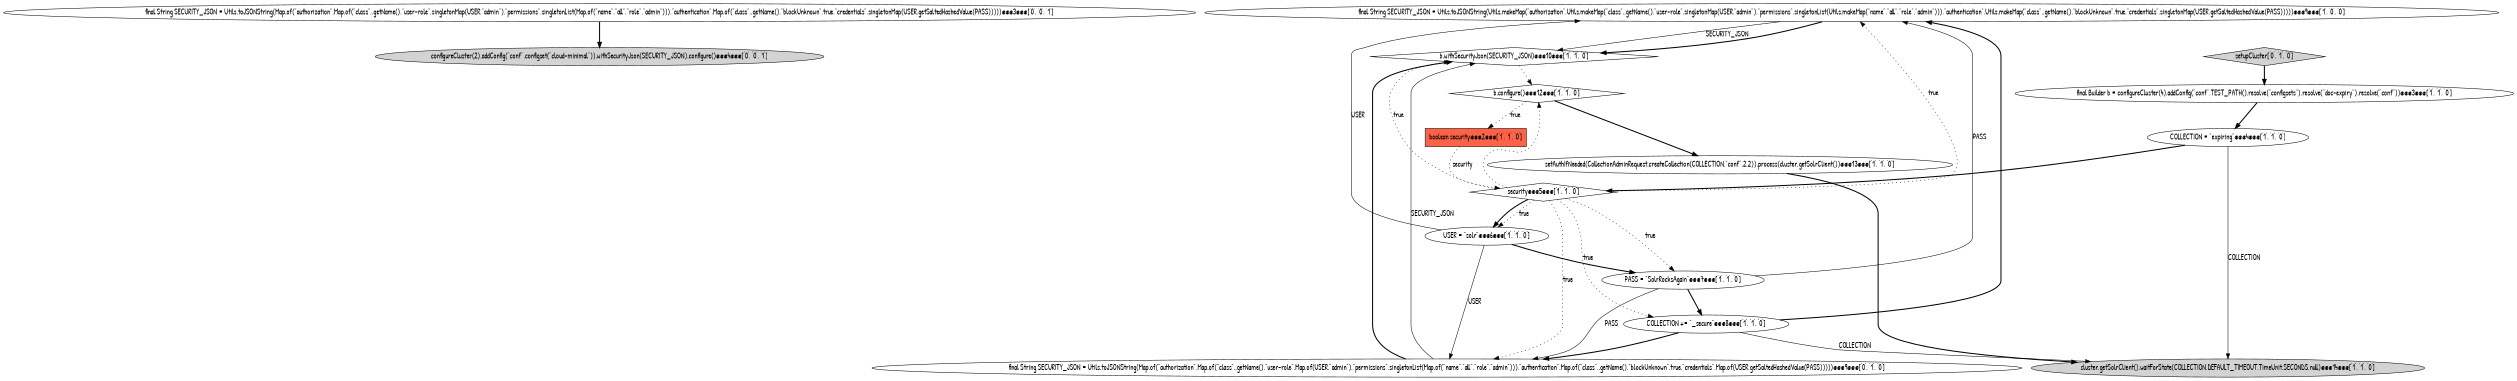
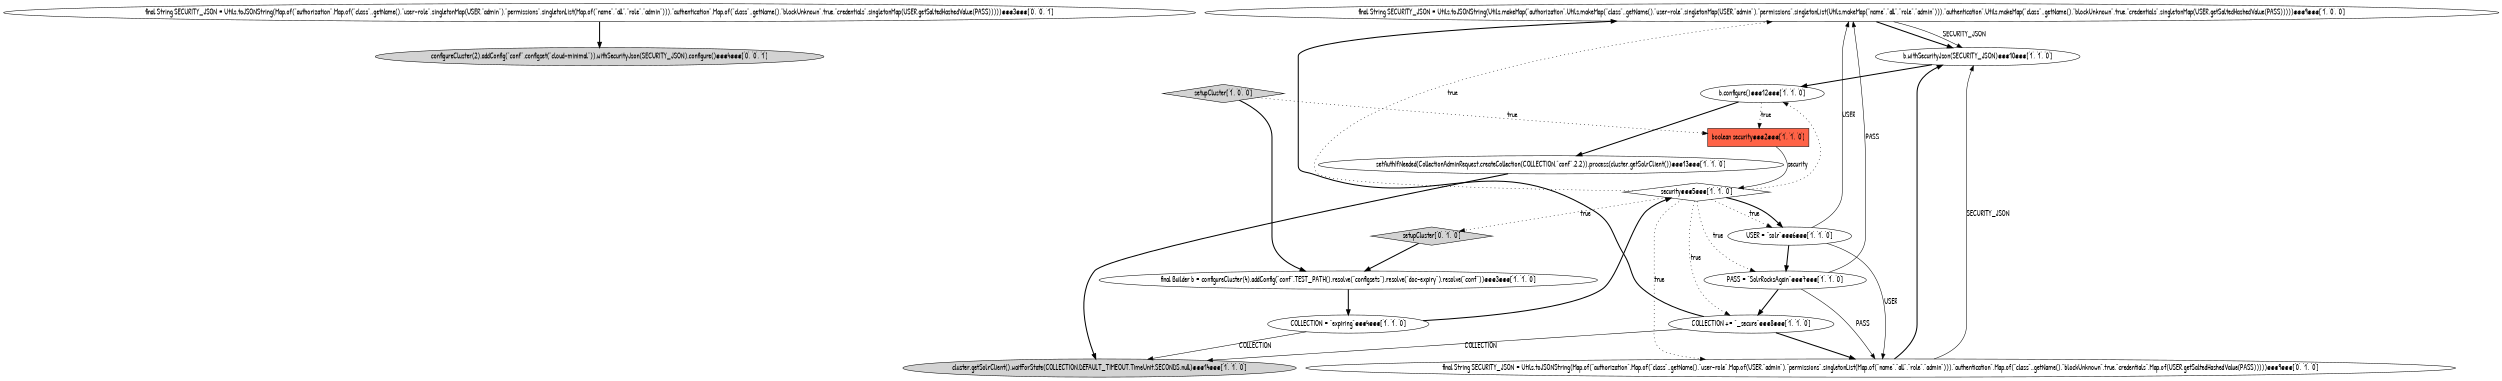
node "b.withSecurityJson(SECURITY_JSON)@@@10@@@['1', '1', '0']": shape diamond -> ellipse
edge "b.withSecurityJson(SECURITY_JSON)@@@10@@@['1', '1', '0']" -> "b.configure()@@@12@@@['1', '1', '0']": style dotted -> bold
node "setupCluster['1', '0', '0']": added
node "b.configure()@@@12@@@['1', '1', '0']": shape diamond -> ellipse
edge "security@@@5@@@['1', '1', '0']" -> "b.withSecurityJson(SECURITY_JSON)@@@10@@@['1', '1', '0']": now "security@@@5@@@['1', '1', '0']" -> "setupCluster['0', '1', '0']"
edge "boolean security@@@2@@@['1', '1', '0']" -> "security@@@5@@@['1', '1', '0']": style dotted -> solid
